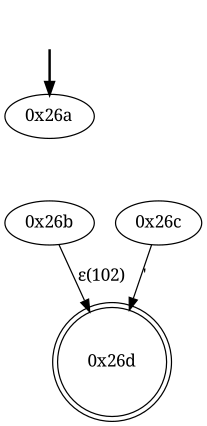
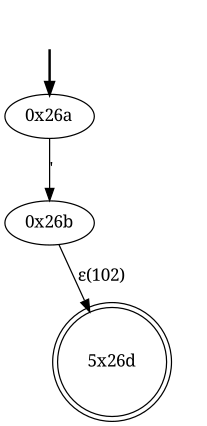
edge "0x26a" -> "0x26b": added, label "'"
node "0x26c": removed
node "0x26d": label "0x26d" -> "5x26d"
